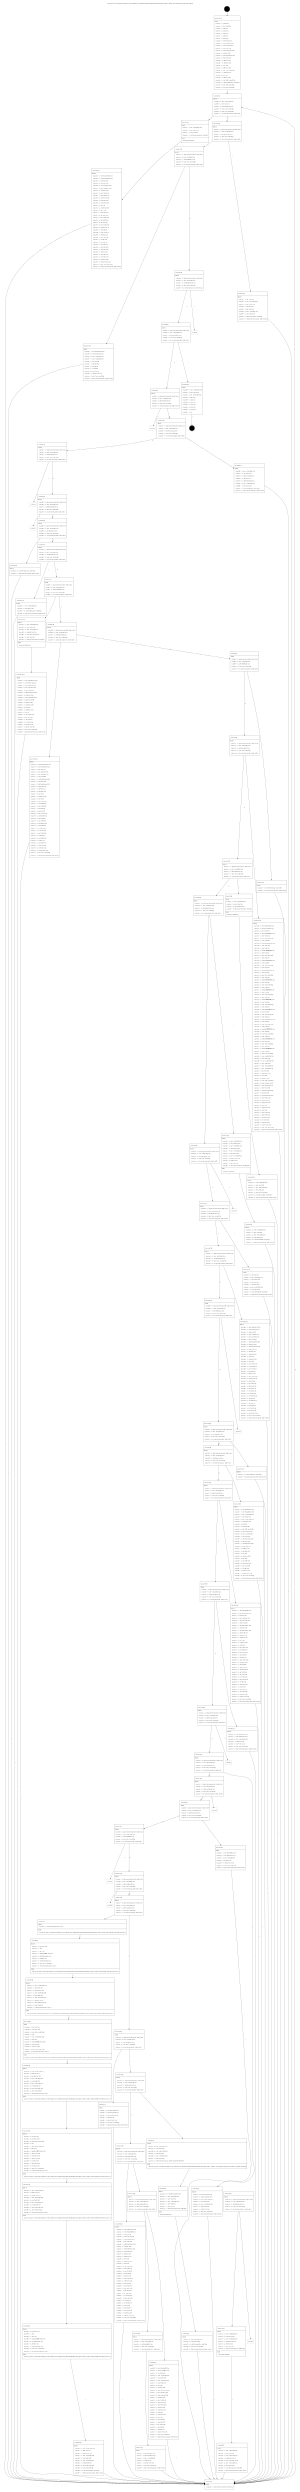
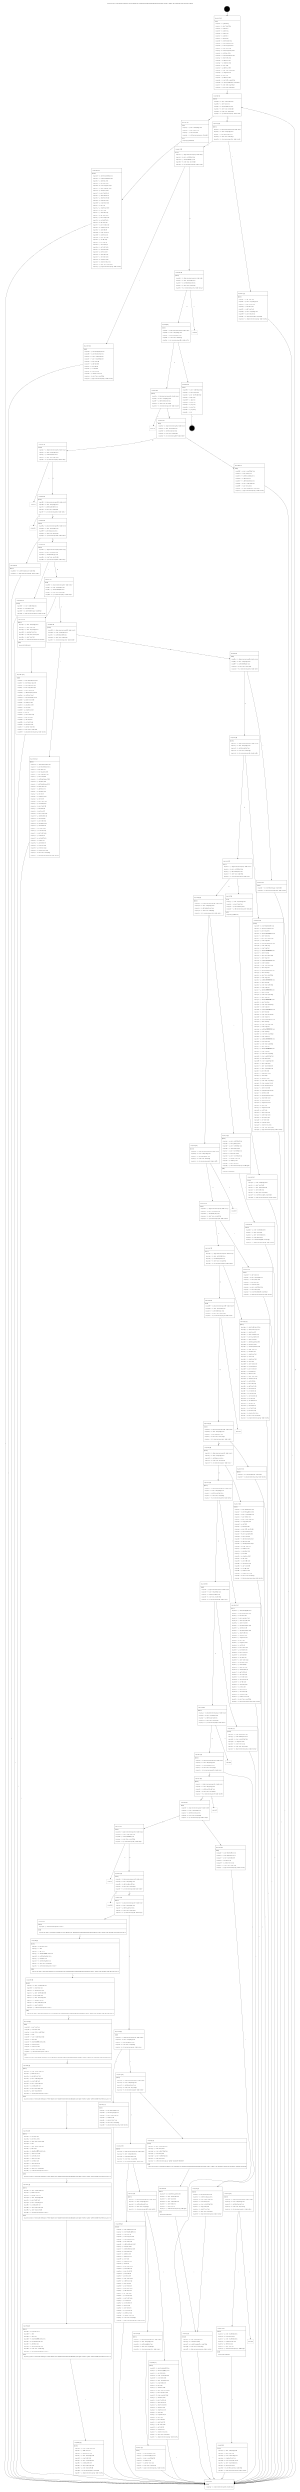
edge "0x4025fe [36]" -> "0x402e94 [5]": now "0x4025fe [36]" -> "0x402975 [31]"
